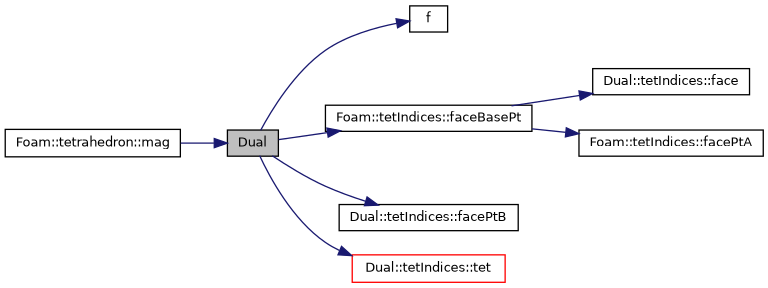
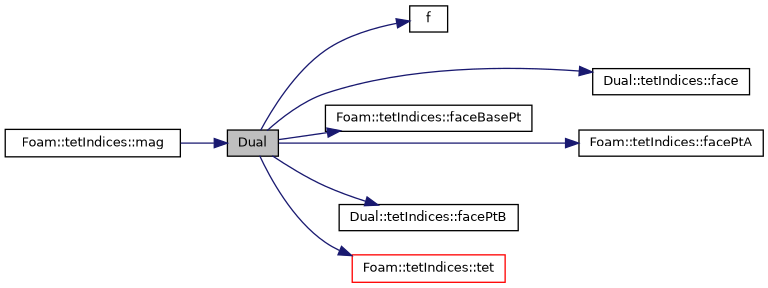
edge "Foam::tetIndices::faceBasePt" -> "Dual::tetIndices::face": now "Dual" -> "Dual::tetIndices::face"
edge "Foam::tetIndices::faceBasePt" -> "Foam::tetIndices::facePtA": now "Dual" -> "Foam::tetIndices::facePtA"
node "Foam::tetrahedron::mag": label "Foam::tetrahedron::mag" -> "Foam::tetIndices::mag"
node "Dual::tetIndices::tet": label "Dual::tetIndices::tet" -> "Foam::tetIndices::tet"
